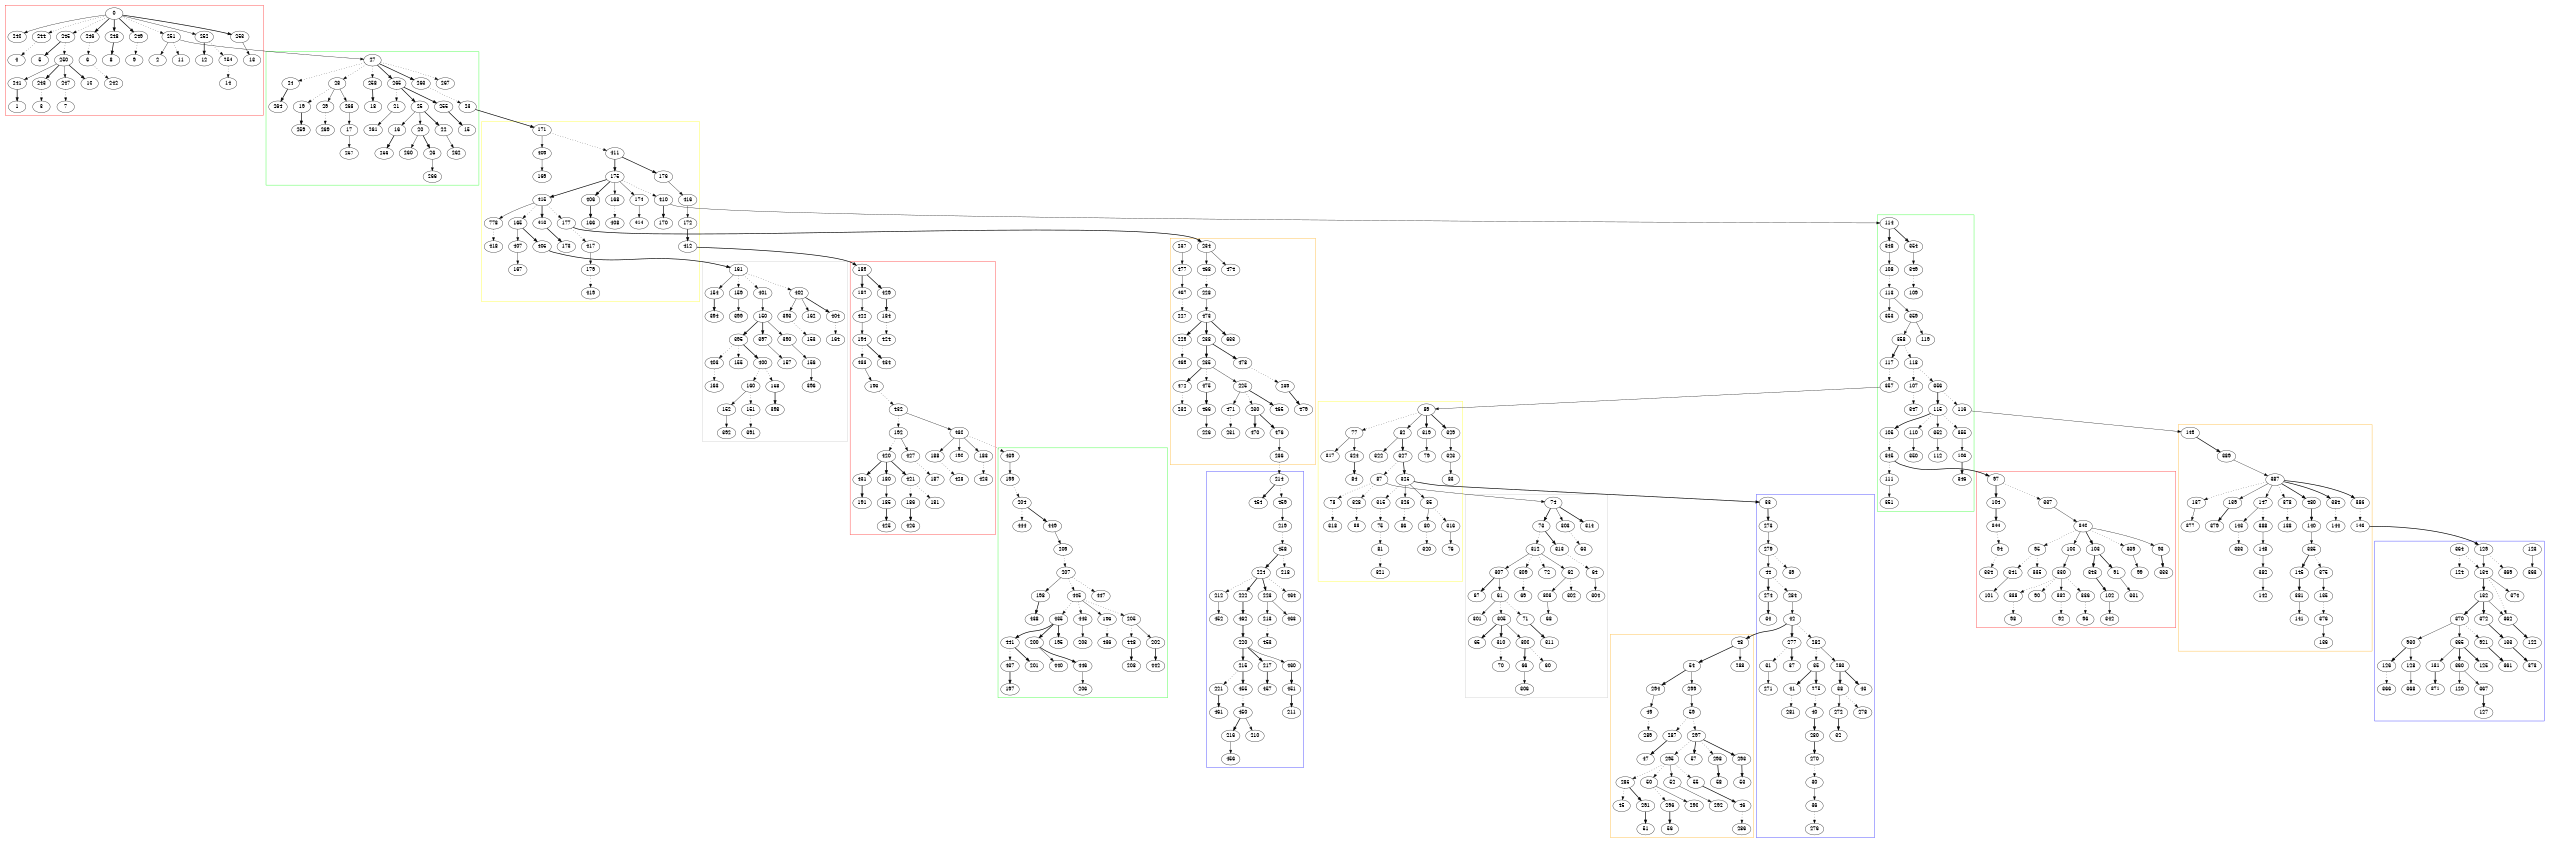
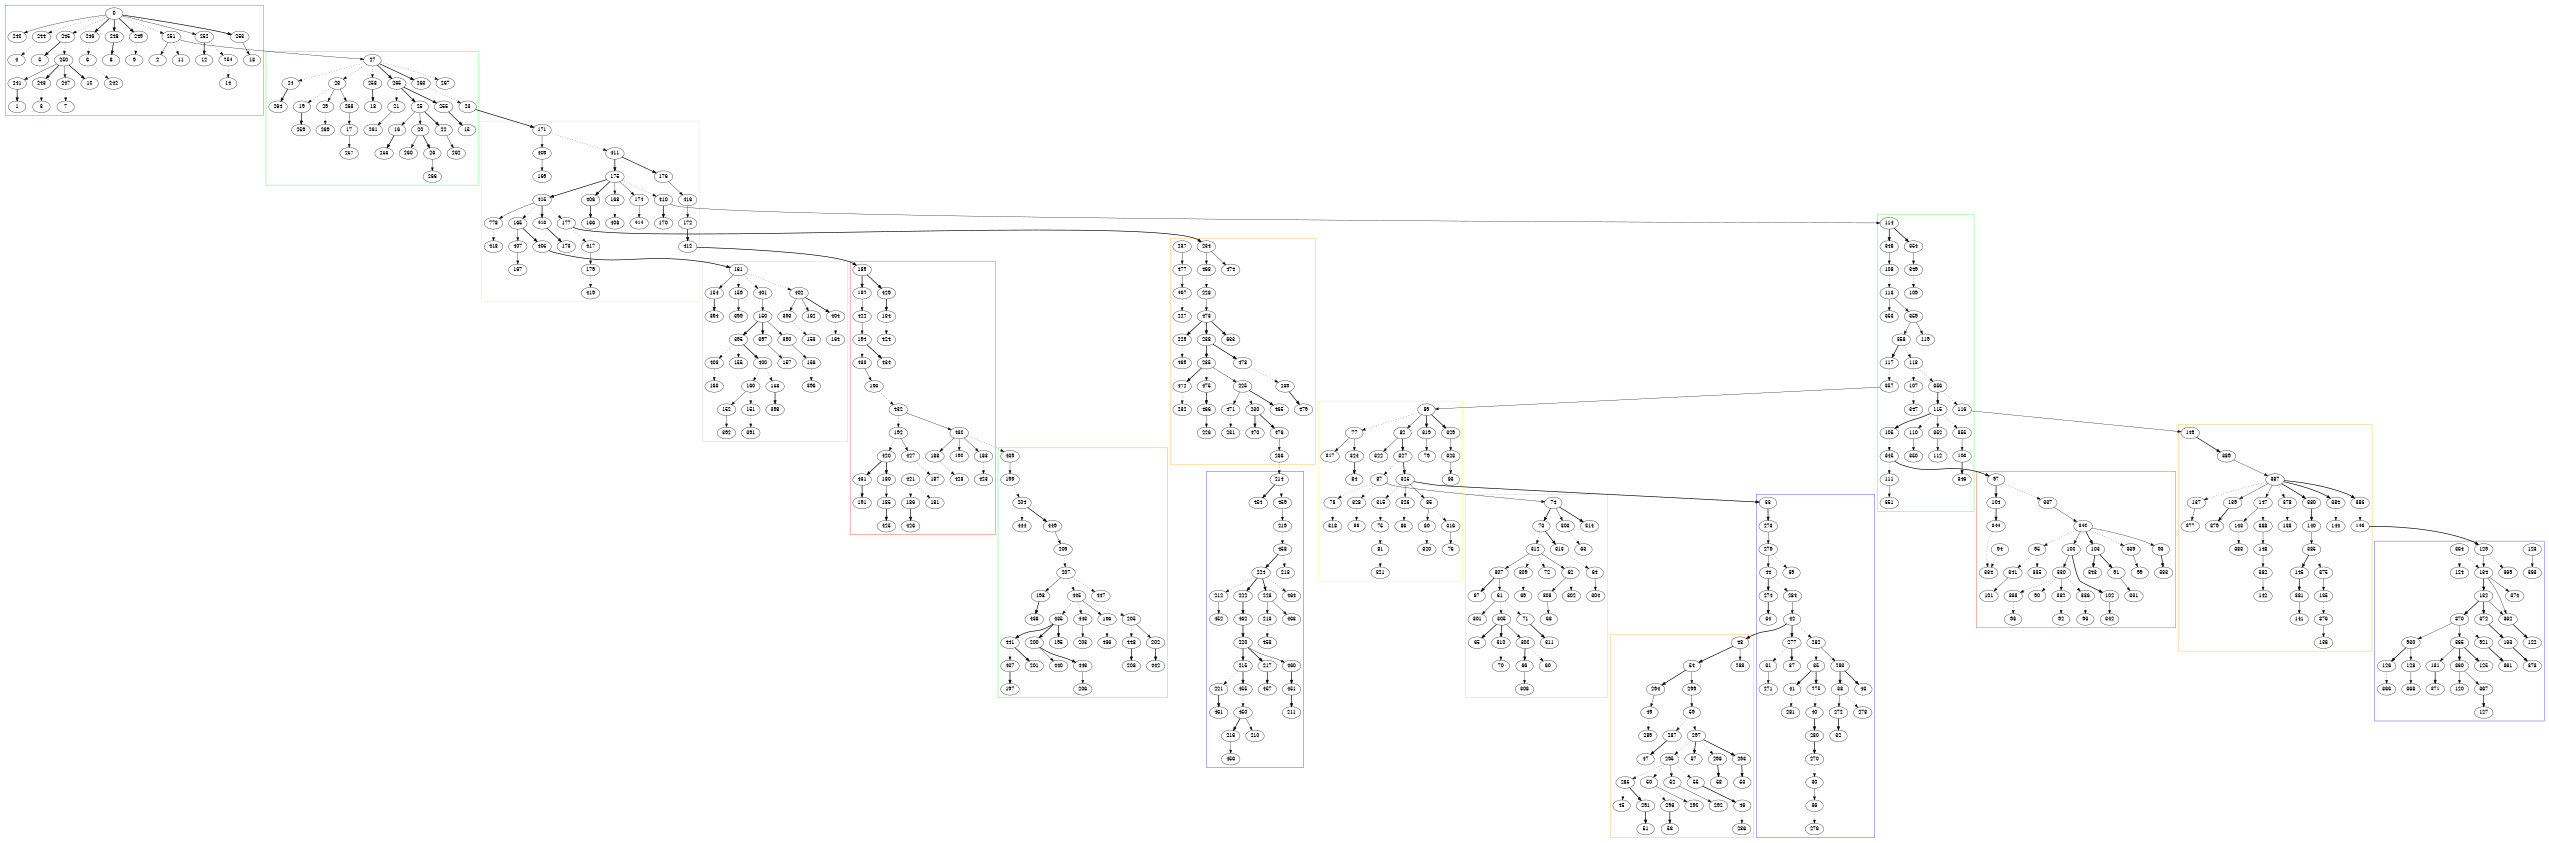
edge "156" -> "396": style solid -> dotted
edge "420" -> "421": removed
node "480": label "480" -> "380"
edge "344" -> "94": now "344" -> "334"
edge "343" -> "102": now "100" -> "102"
edge "134" -> "362": style dotted -> solid
